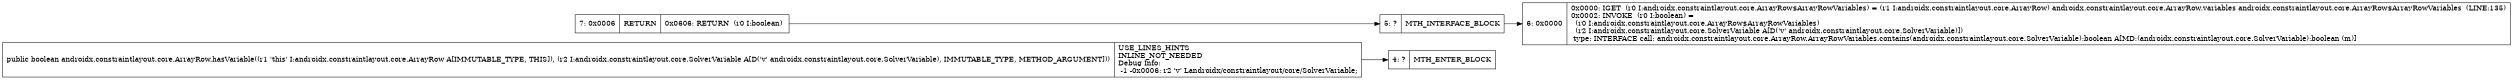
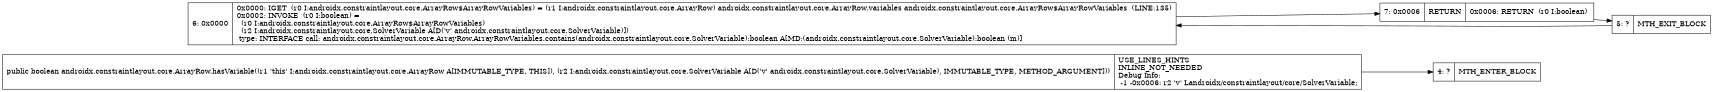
edge "6: 0x0000" -> "7: 0x0006": added
node "7: 0x0006": text "0x0606: RETURN  (r0 I:boolean)" -> "0x0006: RETURN  (r0 I:boolean)"
node "5: ?": text "MTH_INTERFACE_BLOCK" -> "MTH_EXIT_BLOCK"
